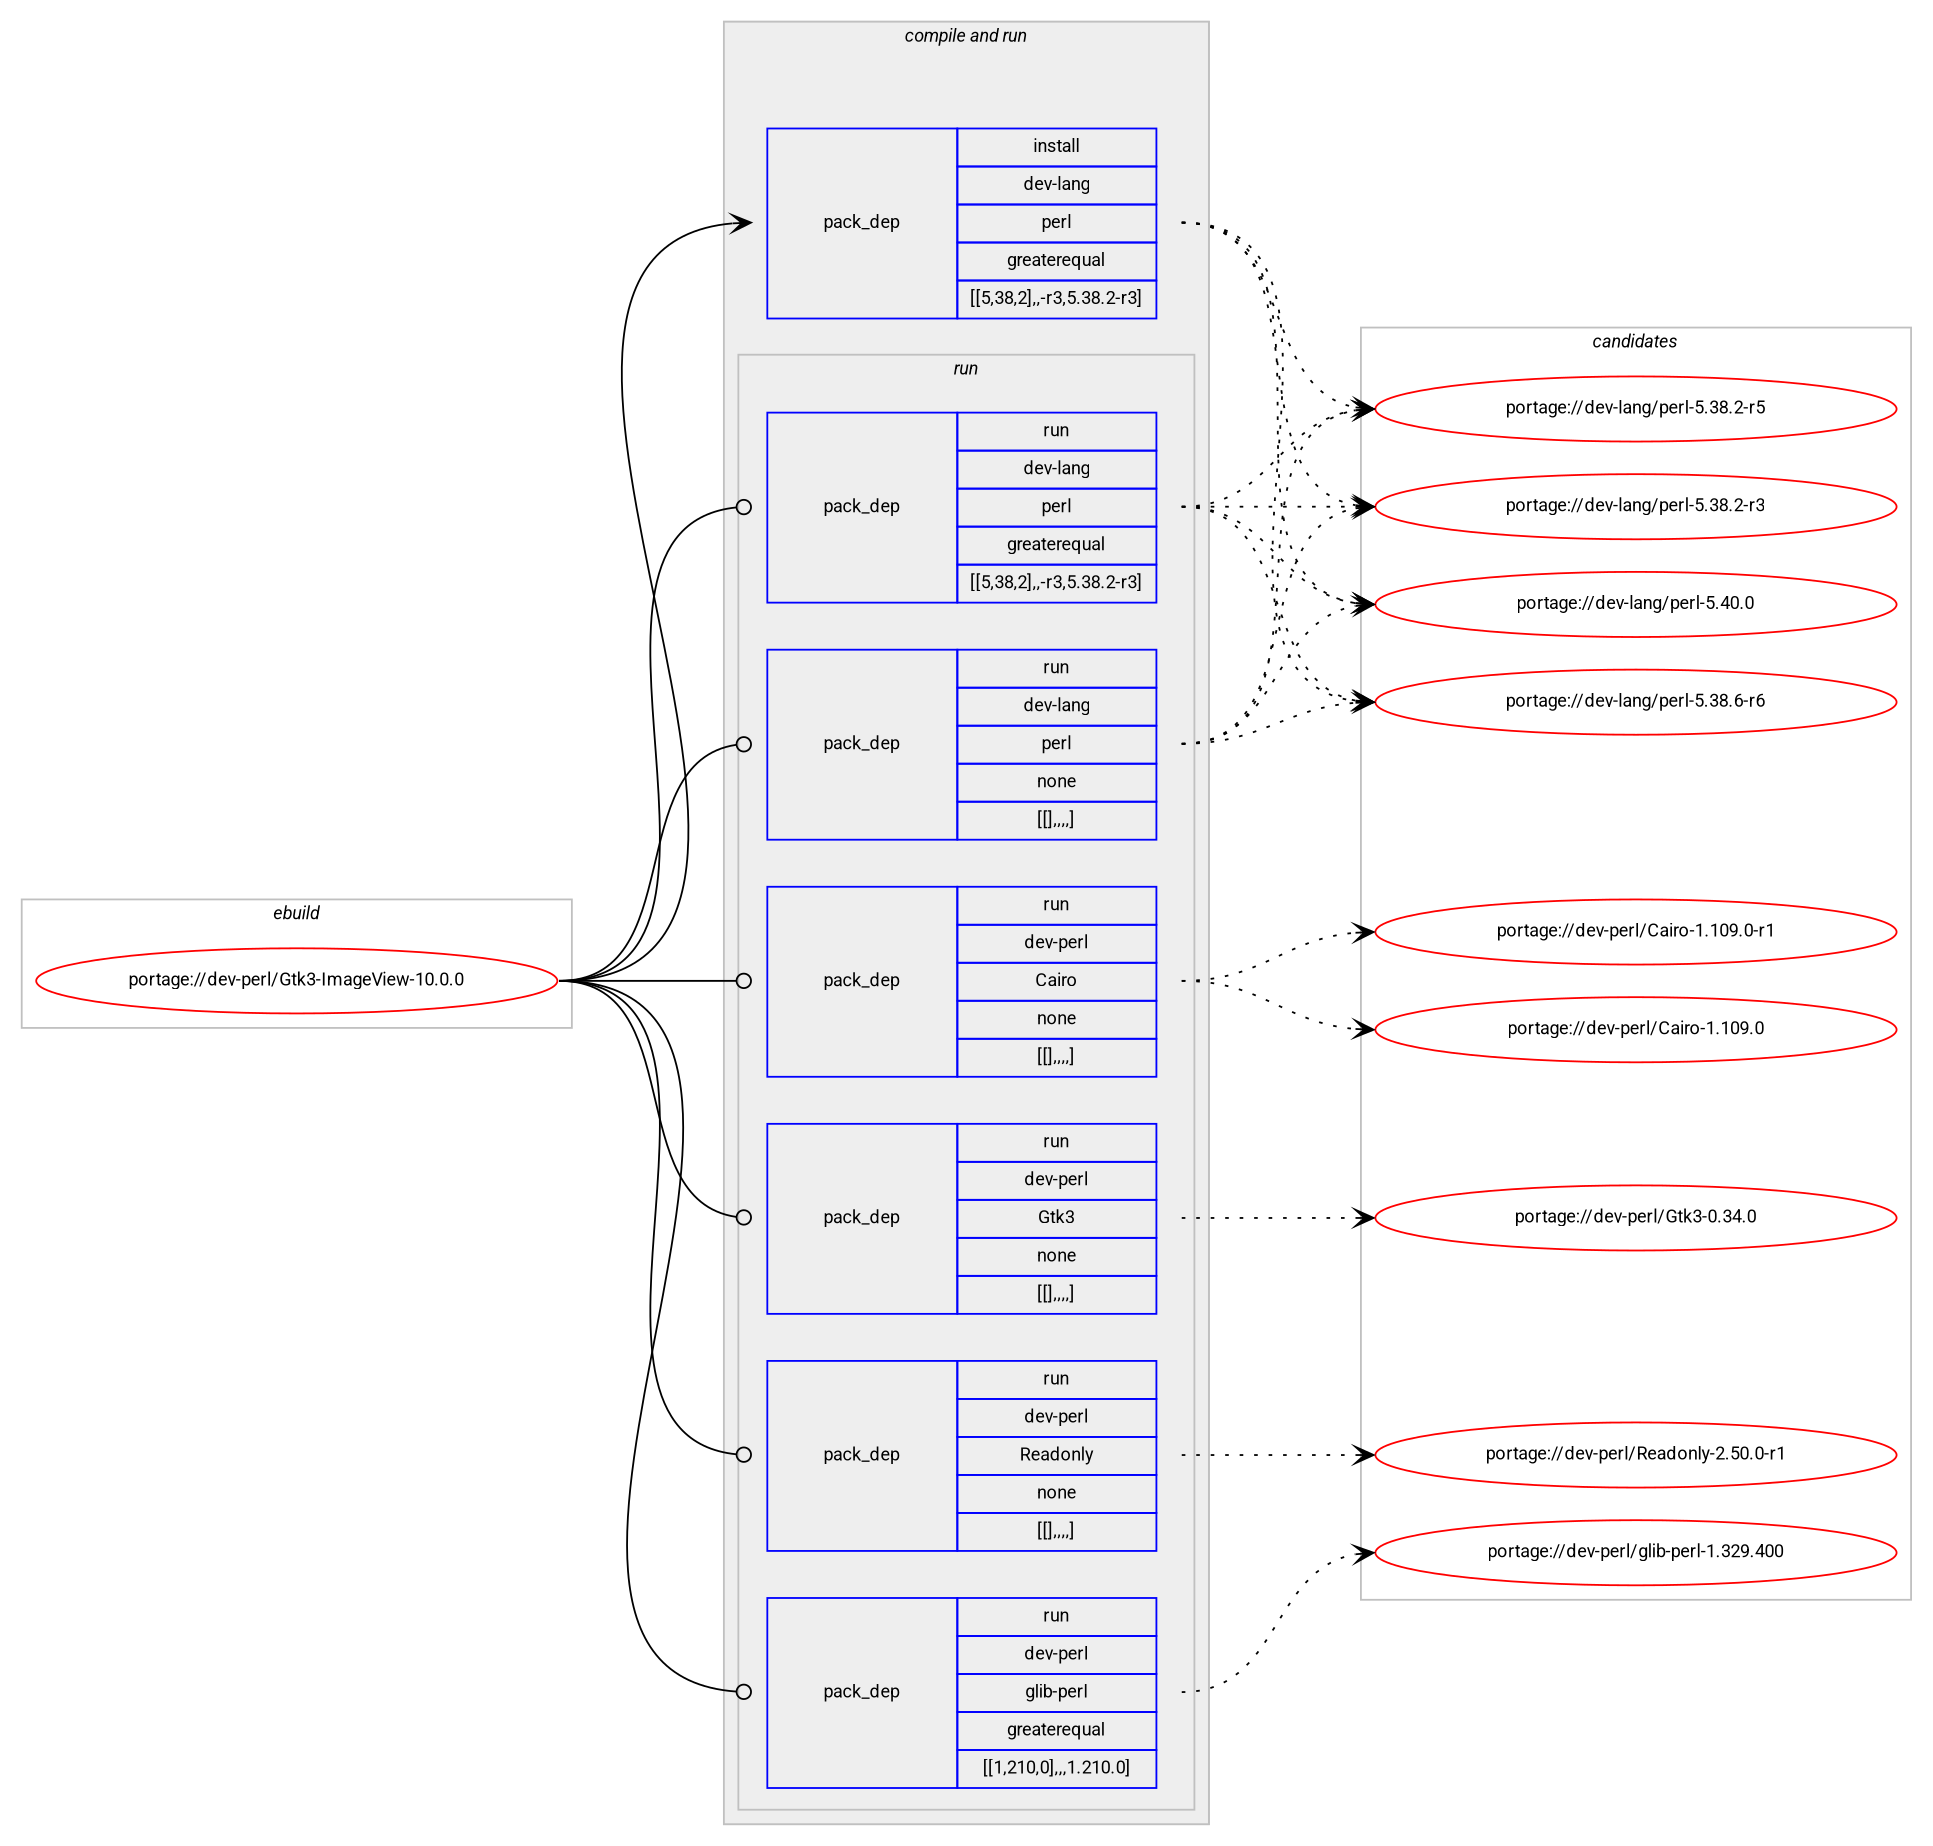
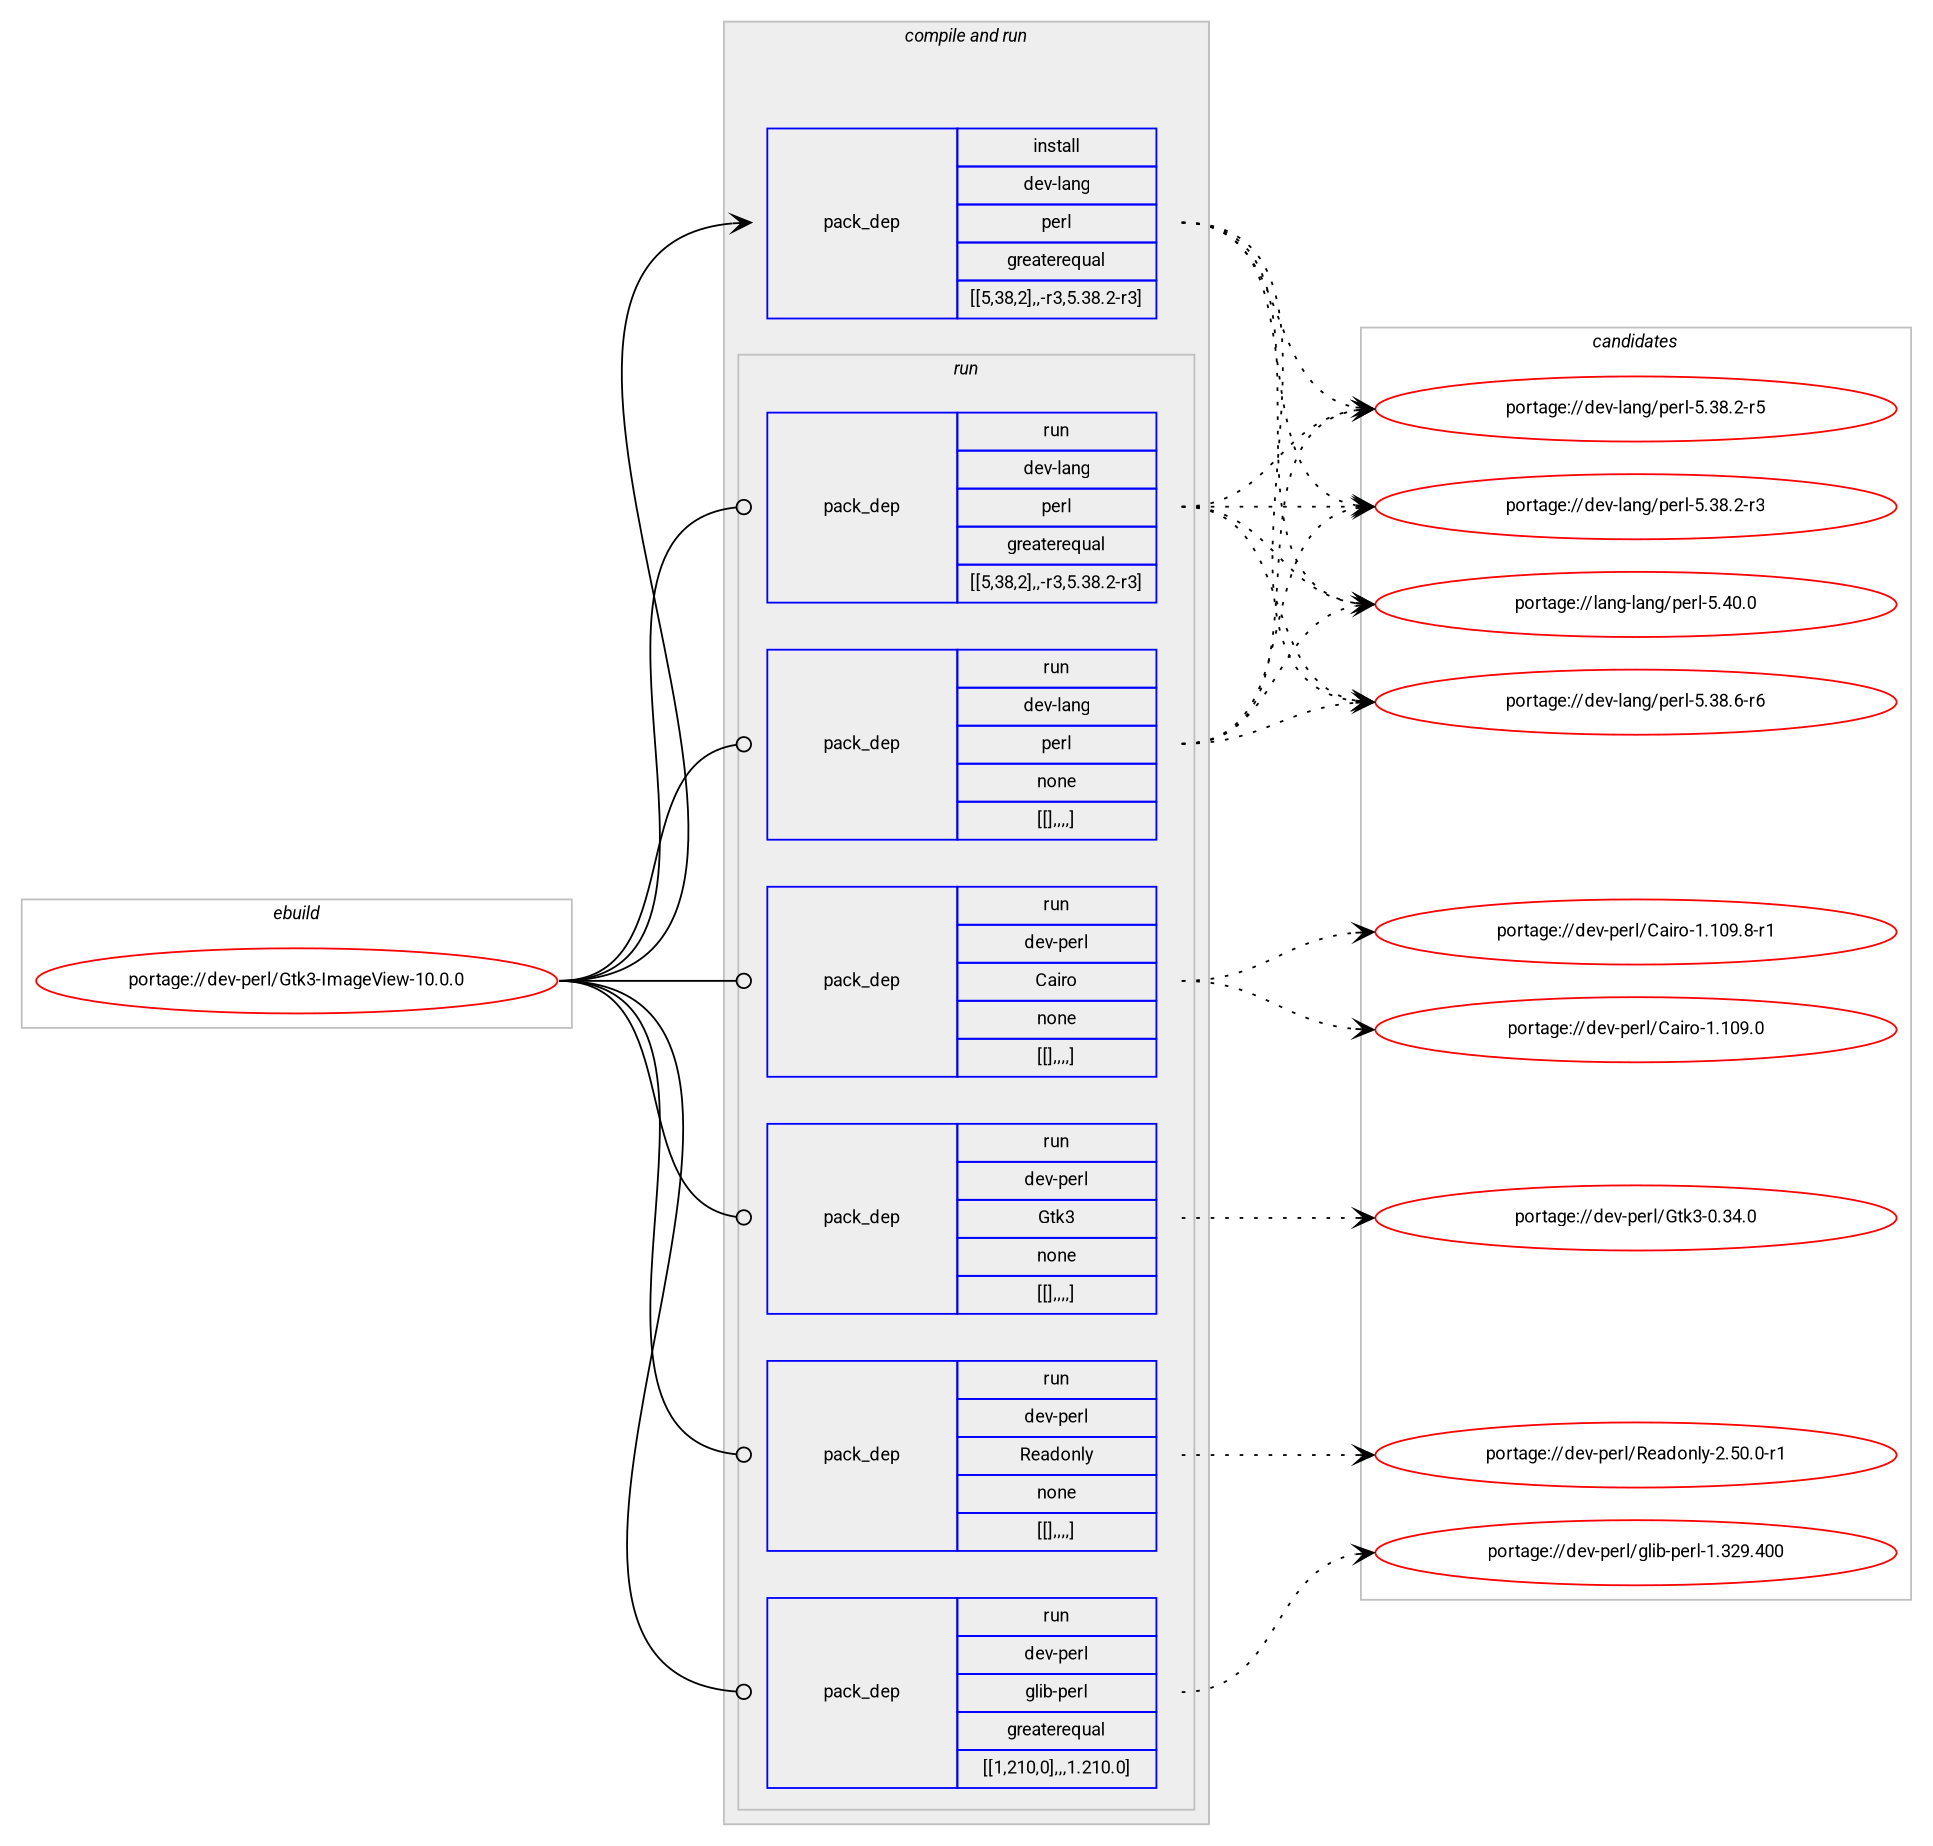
node "portage://dev-lang/perl-5.40.0": label "portage://dev-lang/perl-5.40.0" -> "portage://lang-lang/perl-5.40.0"
node "portage://dev-perl/Cairo-1.109.0-r1": label "portage://dev-perl/Cairo-1.109.0-r1" -> "portage://dev-perl/Cairo-1.109.8-r1"
